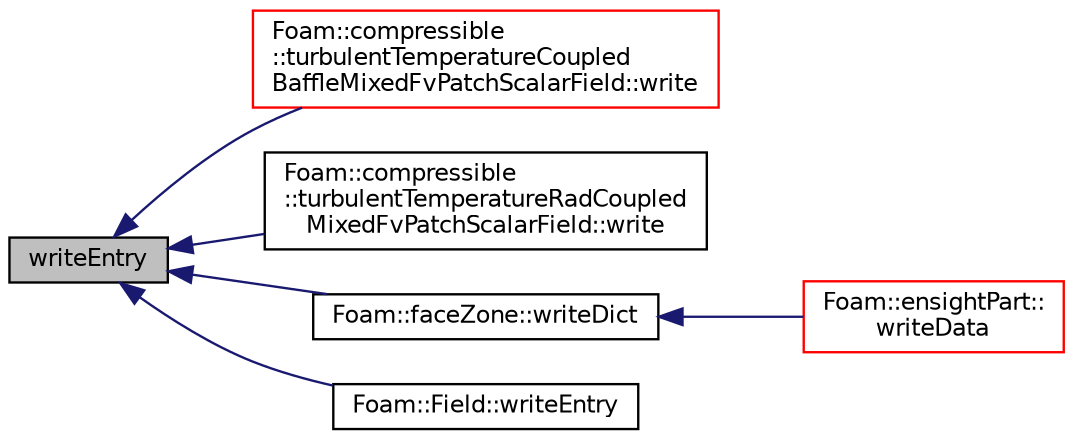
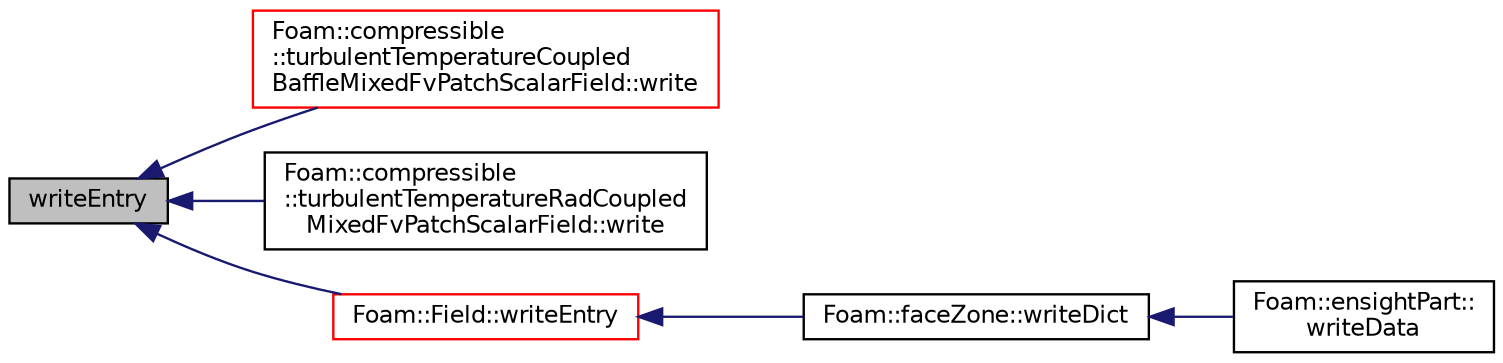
edge "Foam::faceZone::writeDict" -> "writeEntry": now "Foam::faceZone::writeDict" -> "Foam::Field::writeEntry"
node "Foam::ensightPart:: writeData": color red -> black
node "Foam::Field::writeEntry": color black -> red
